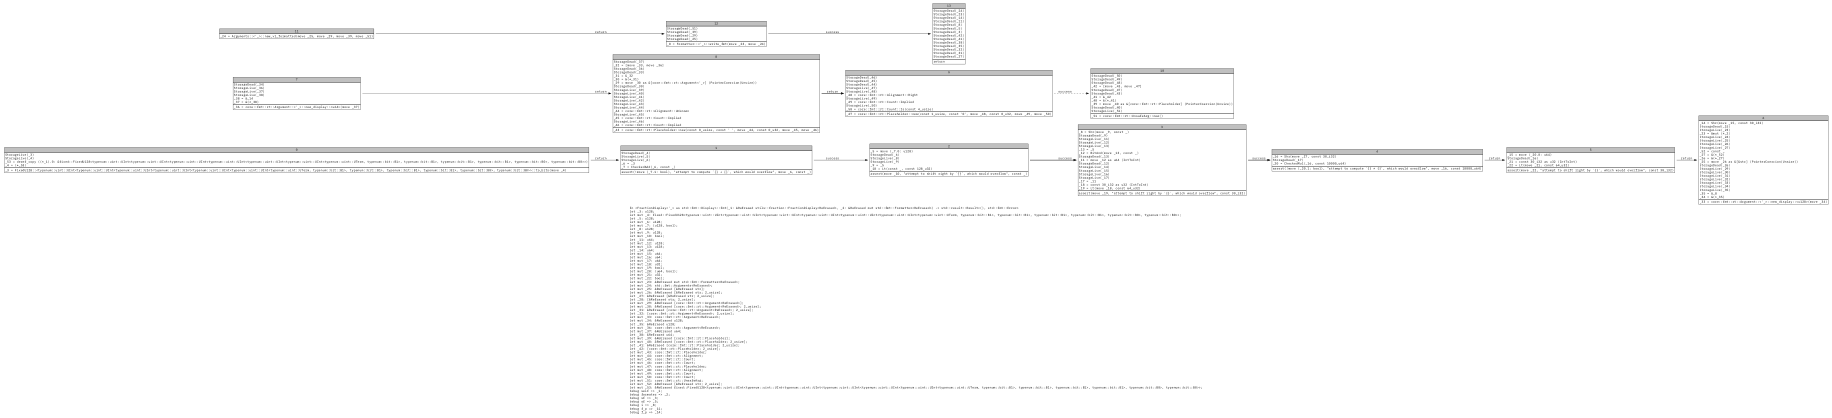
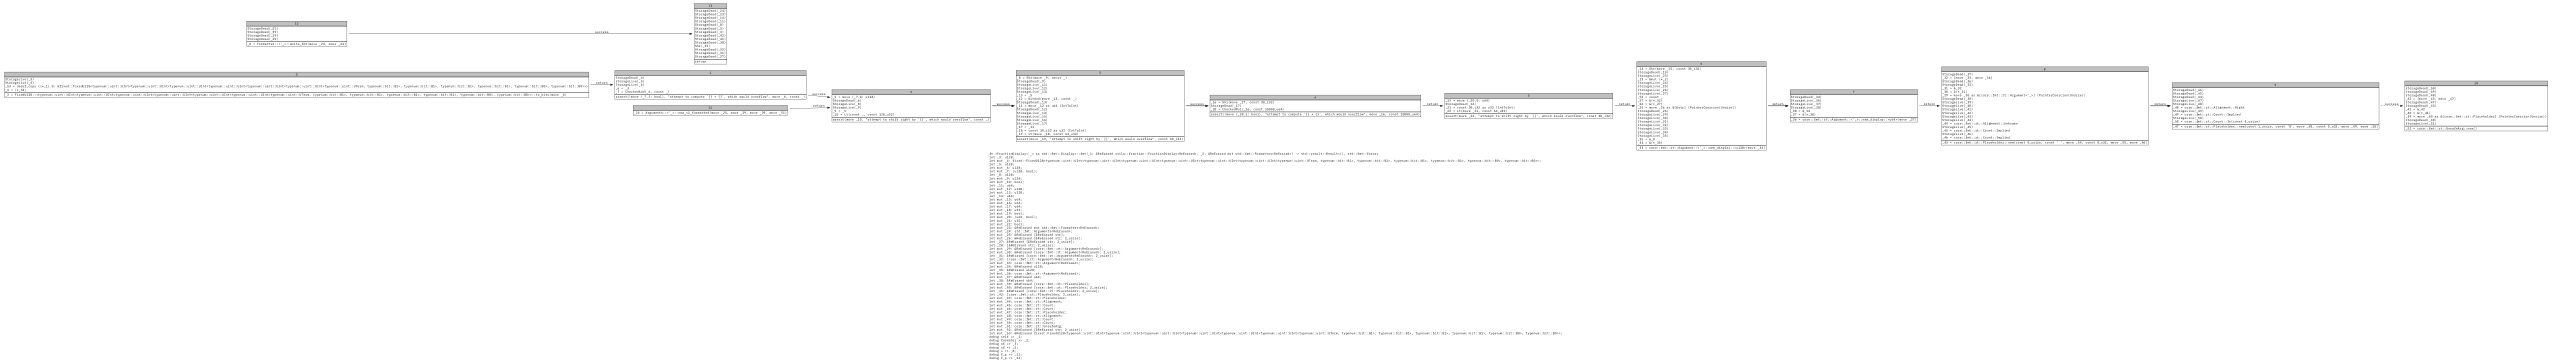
edge "11" -> "12": now "11" -> "2"
node "13": text "StorageDead(_35)" -> "Shr(_35)"
edge "6" -> "7": added, label "return"
